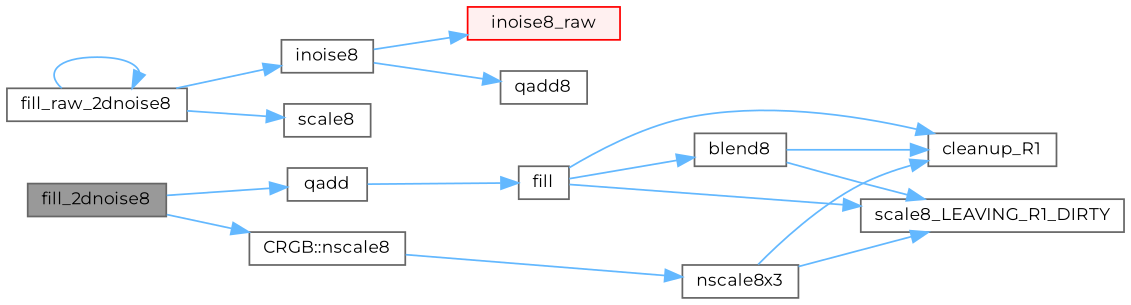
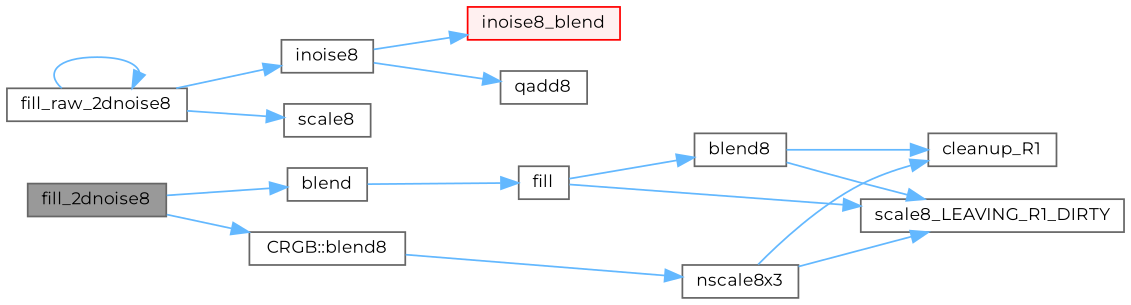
node "inoise8_raw": label "inoise8_raw" -> "inoise8_blend"
edge "fill" -> "cleanup_R1": removed
node "qadd": label "qadd" -> "blend"
node "CRGB::nscale8": label "CRGB::nscale8" -> "CRGB::blend8"
